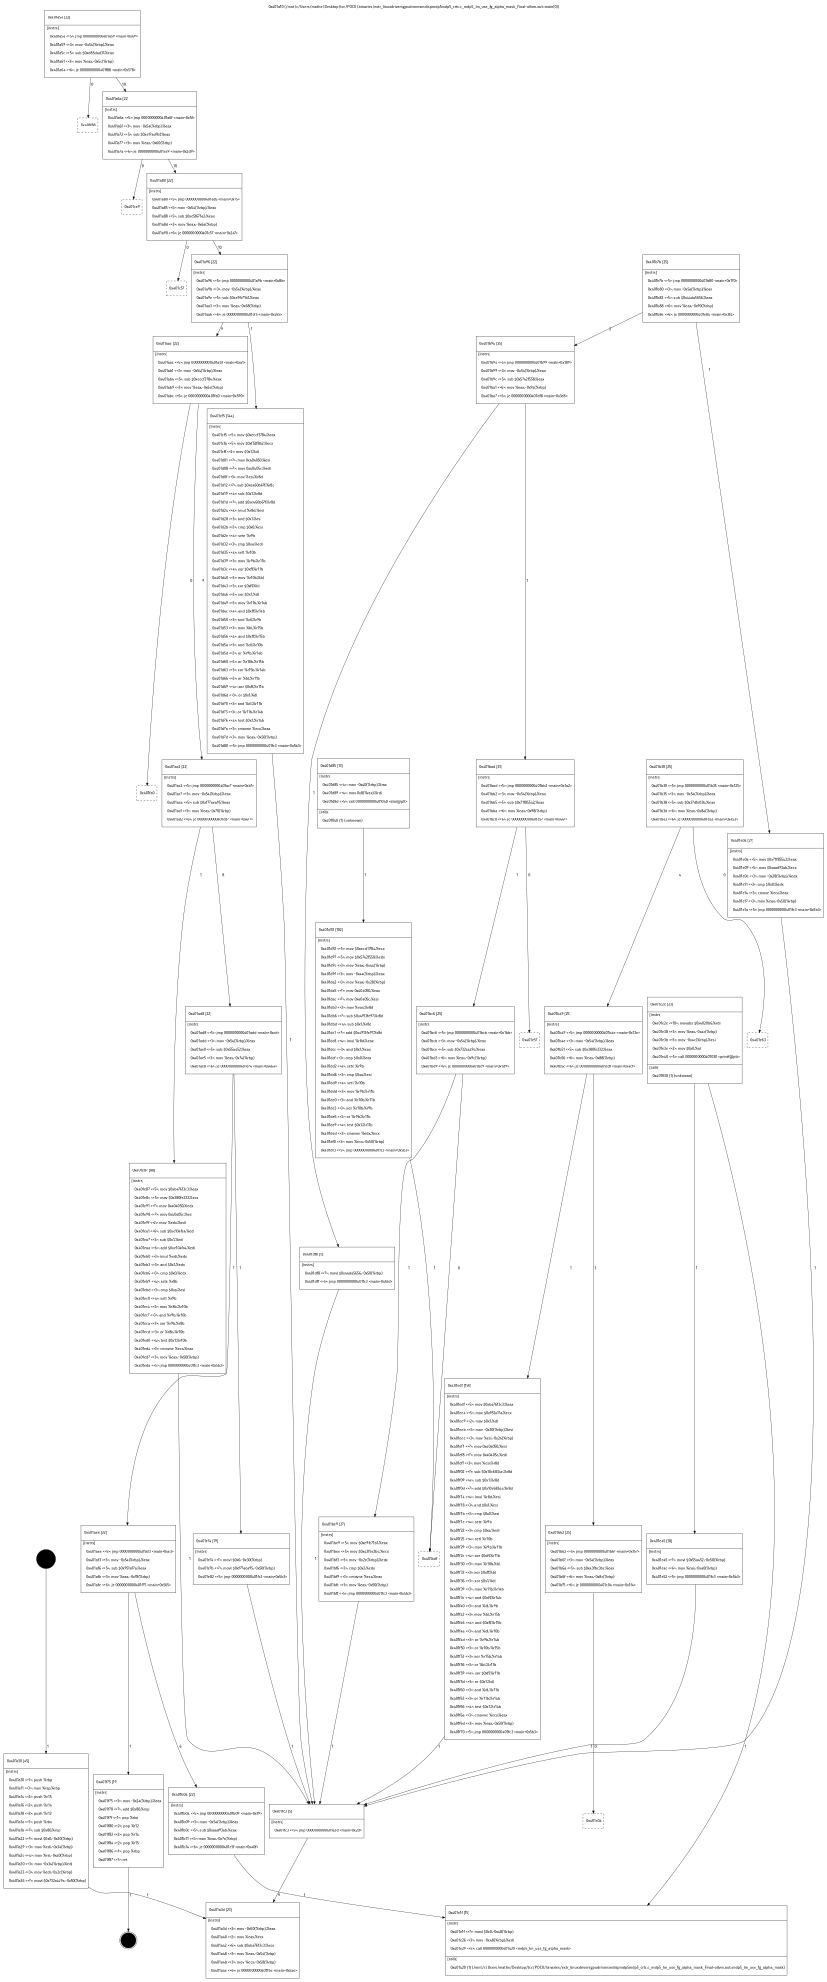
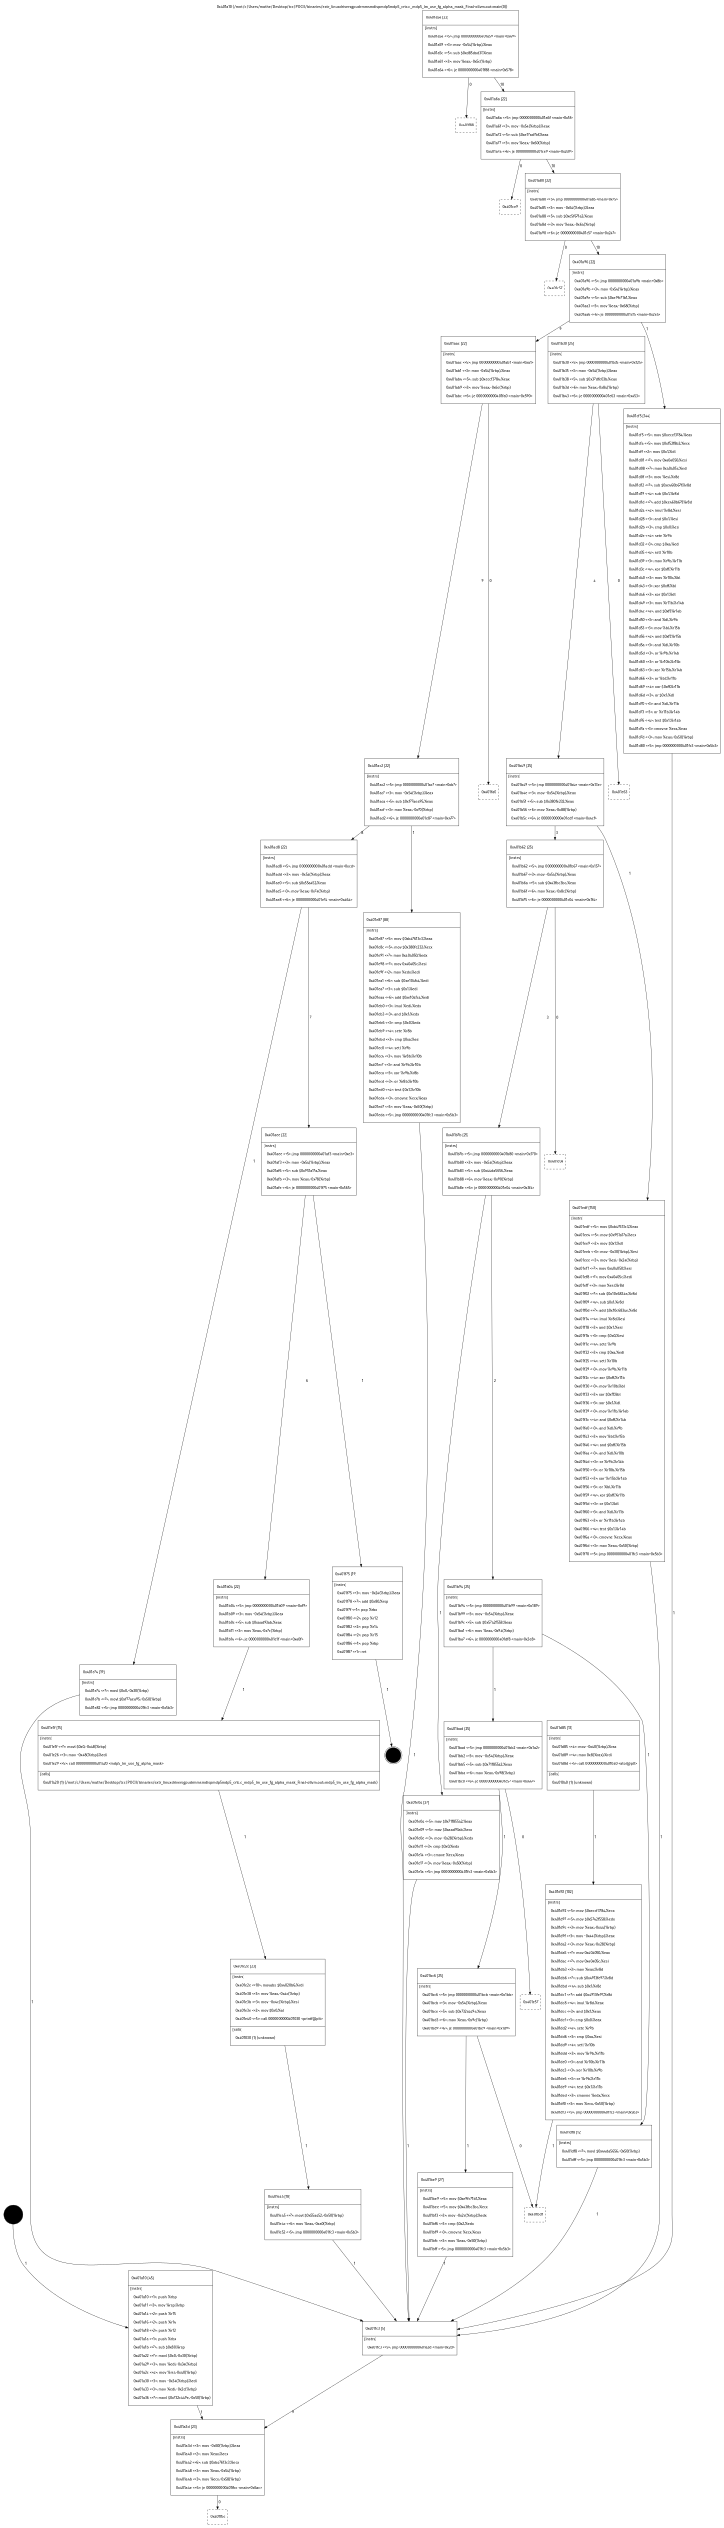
edge "0x401b62 [25]" -> "0x401b7b [25]": added, label "3"
edge "0x401e2e [23]" -> "0x401e1f [15]": reversed
node "0x401fbc": added
